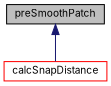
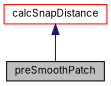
edge "calcSnapDistance" -> "preSmoothPatch": reversed
